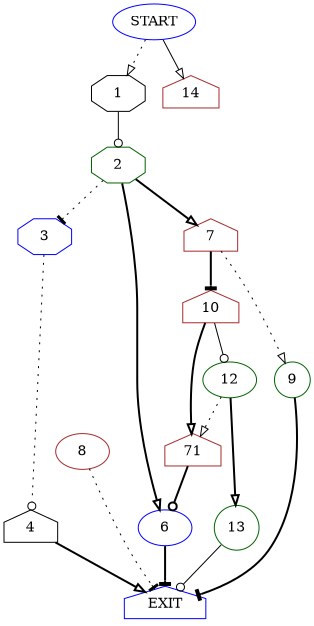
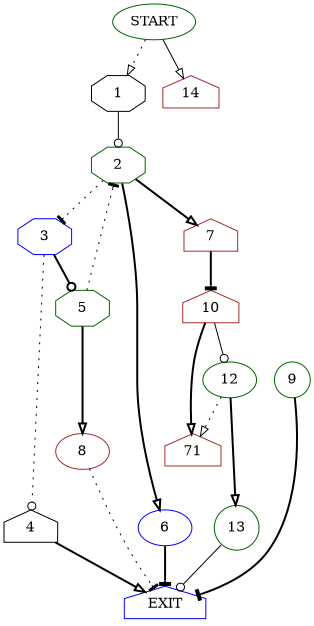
node "START": color blue -> darkgreen
edge "7" -> "9": removed
node "5": added
edge "71" -> "6": removed
